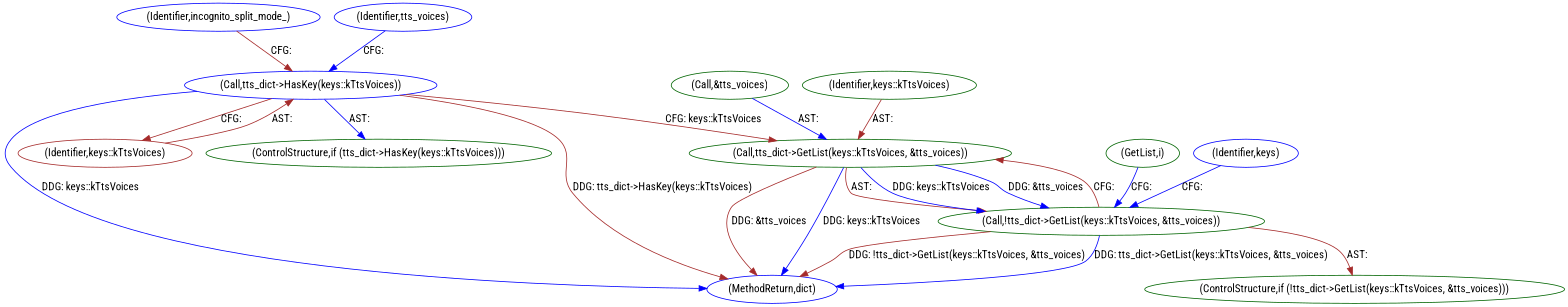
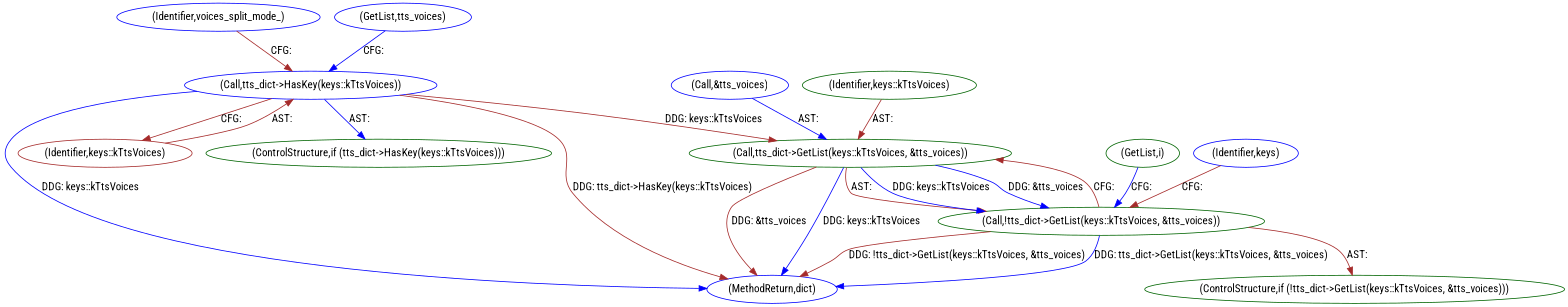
node "(Identifier,incognito_split_mode_)": label "(Identifier,incognito_split_mode_)" -> "(Identifier,voices_split_mode_)"
node "(Identifier,tts_voices)": label "(Identifier,tts_voices)" -> "(GetList,tts_voices)"
node "(Call,&tts_voices)": color darkgreen -> blue
edge "(Call,tts_dict->HasKey(keys::kTtsVoices))" -> "(Call,tts_dict->GetList(keys::kTtsVoices, &tts_voices))": label "CFG: keys::kTtsVoices" -> "DDG: keys::kTtsVoices"
edge "(Identifier,keys)" -> "(Call,!tts_dict->GetList(keys::kTtsVoices, &tts_voices))": color blue -> brown
